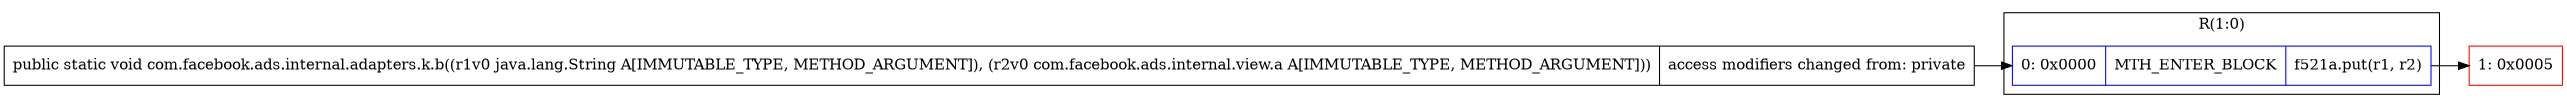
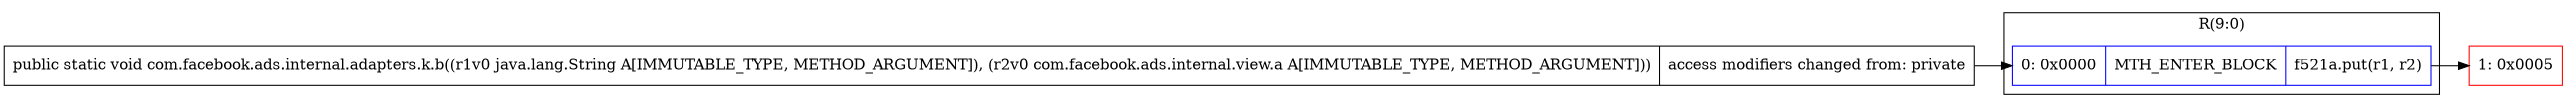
cluster "R(1:0)": label "R(1:0)" -> "R(9:0)"
